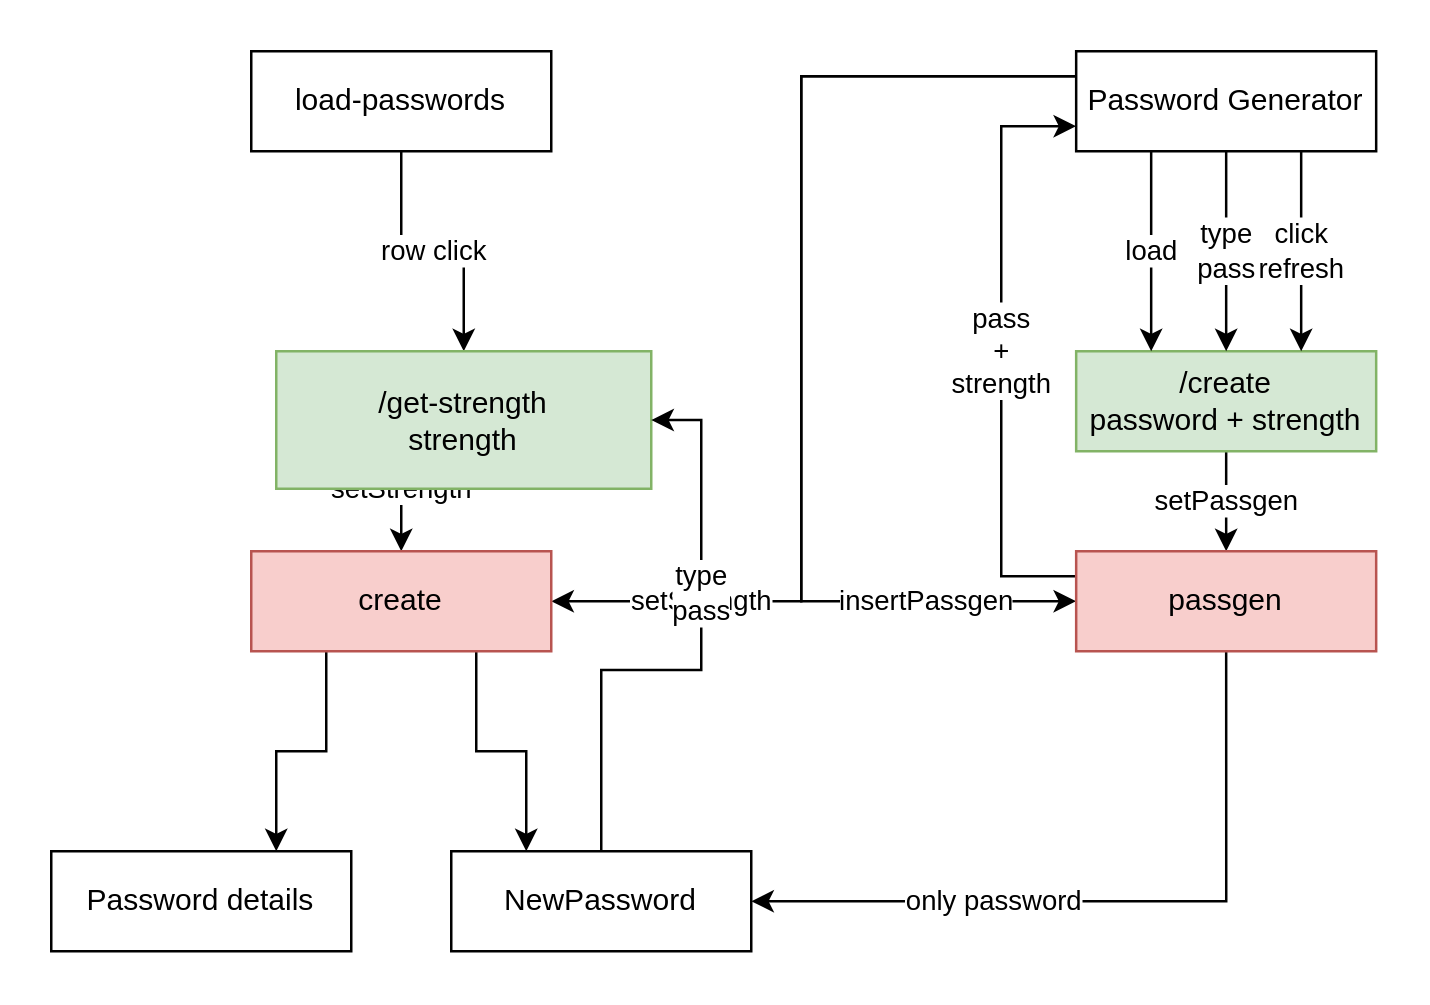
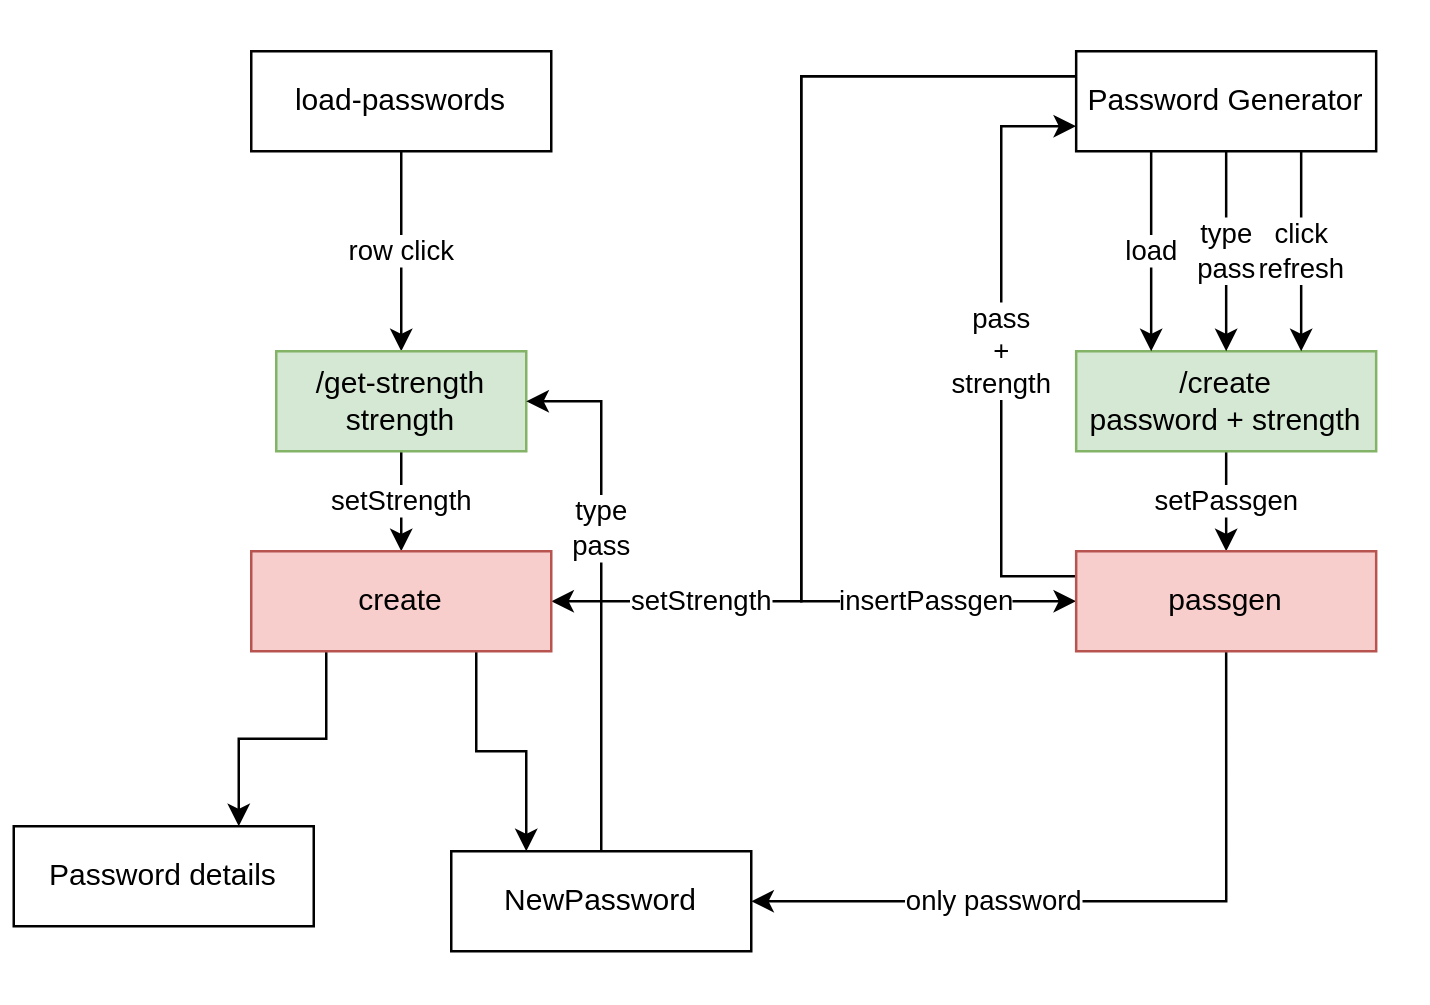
node "/get-strength strength": size 375x138 -> 250x100
node "Password details": moved (201, 901) -> (164, 876)
